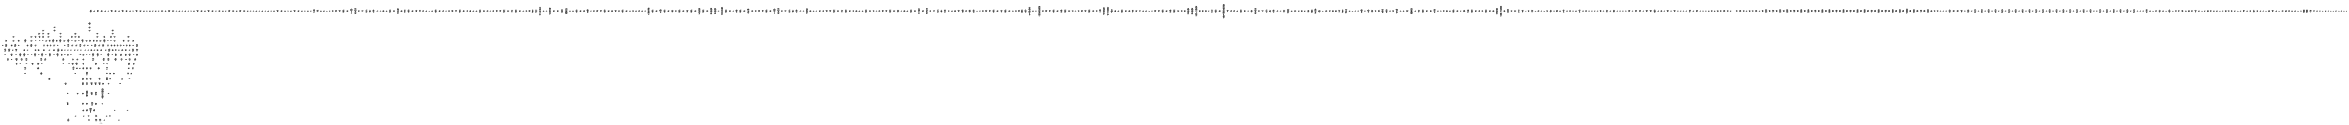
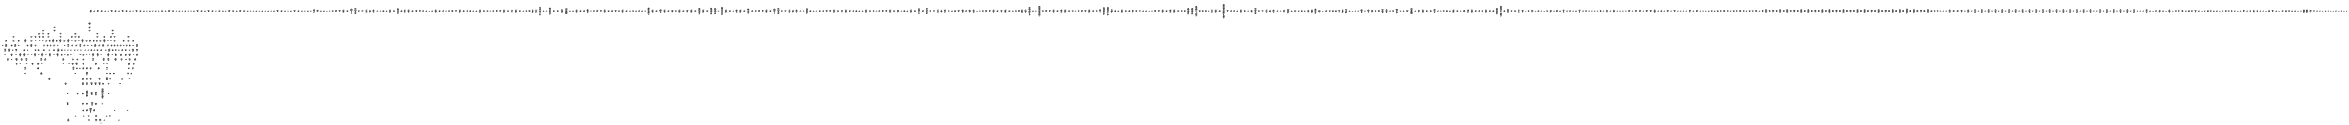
node "# 0x31a4 JUMPDEST PUSHX Data PUSHX Data PUSHX Data JUMP": added
